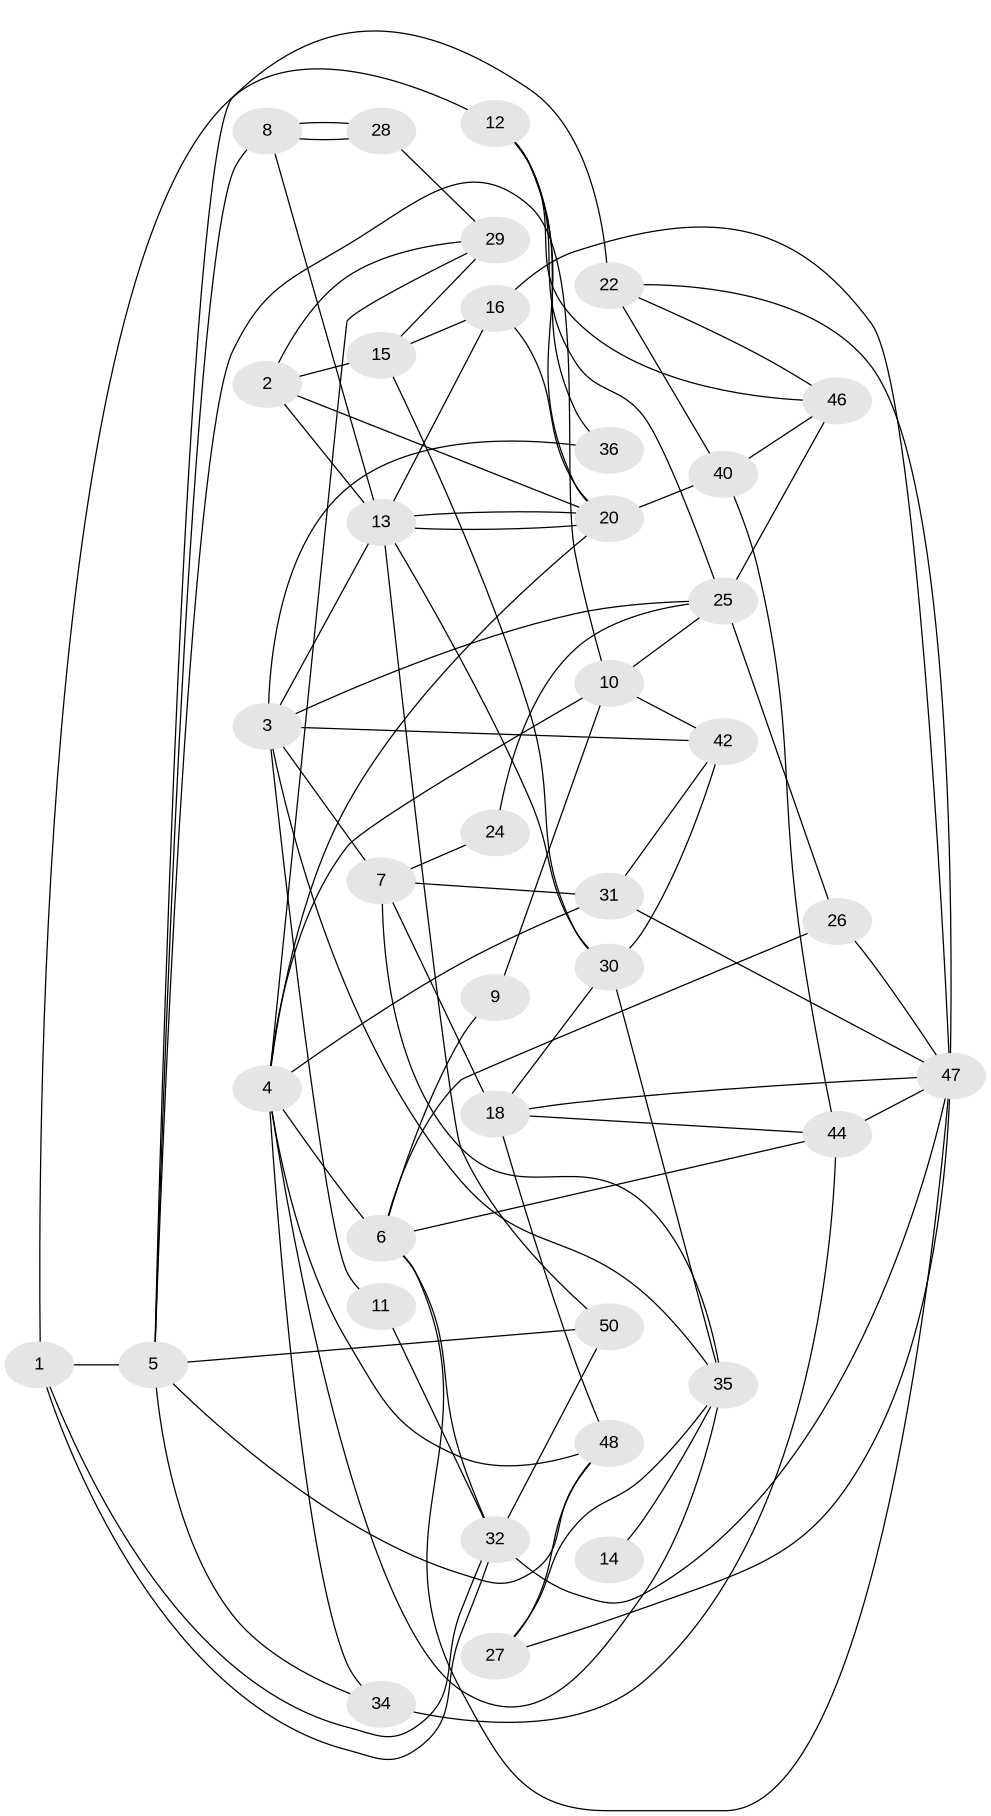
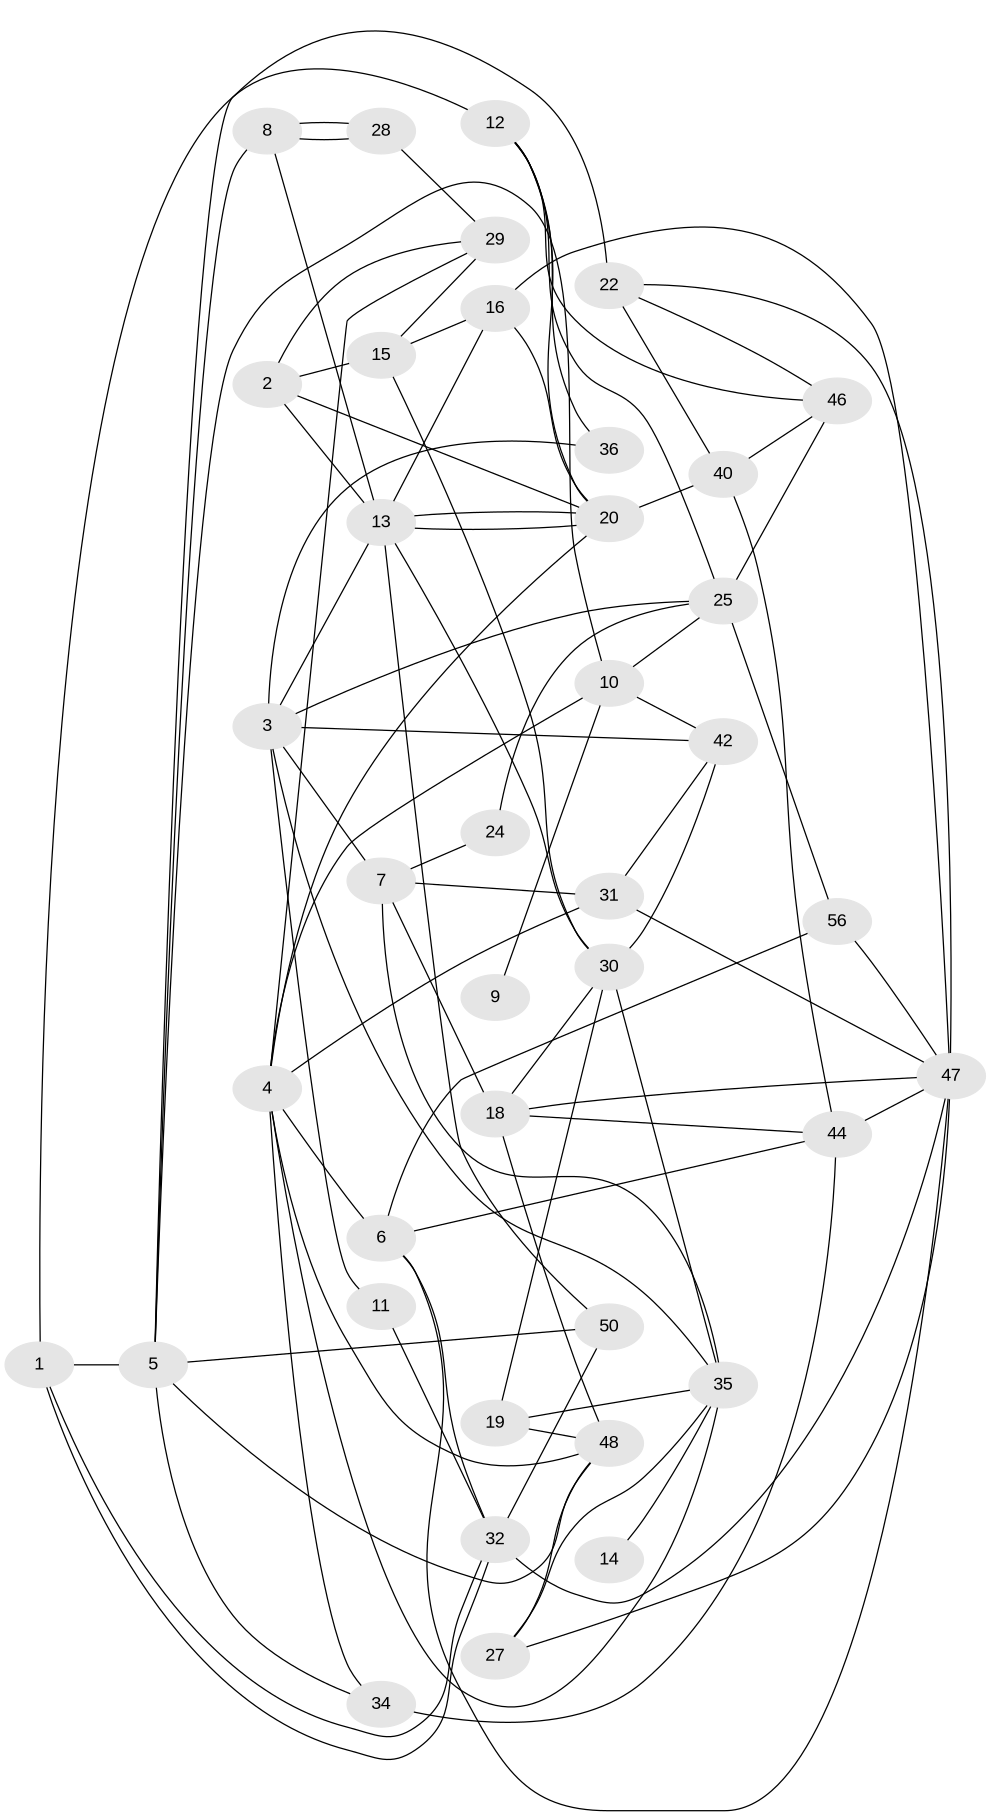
node "26": label "26" -> "56"
edge "9" -- "6": removed
node "19": added
